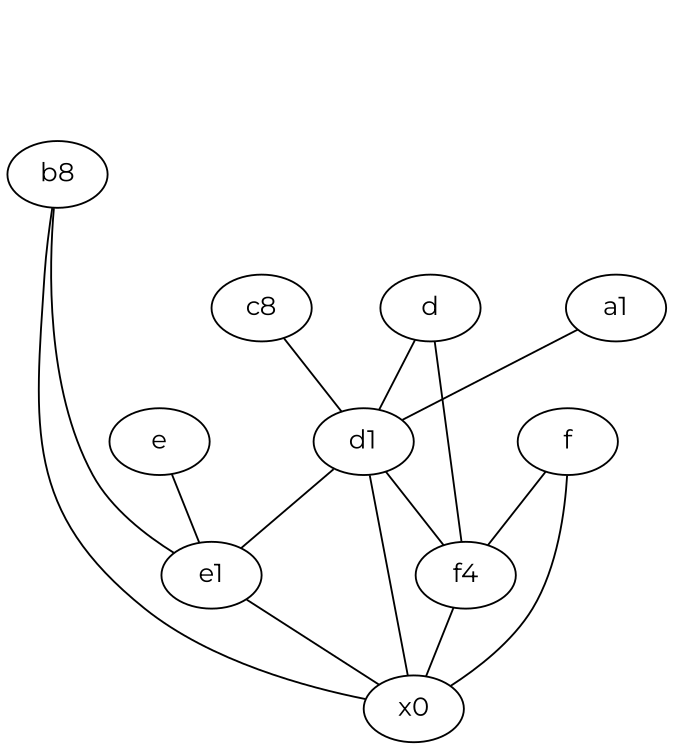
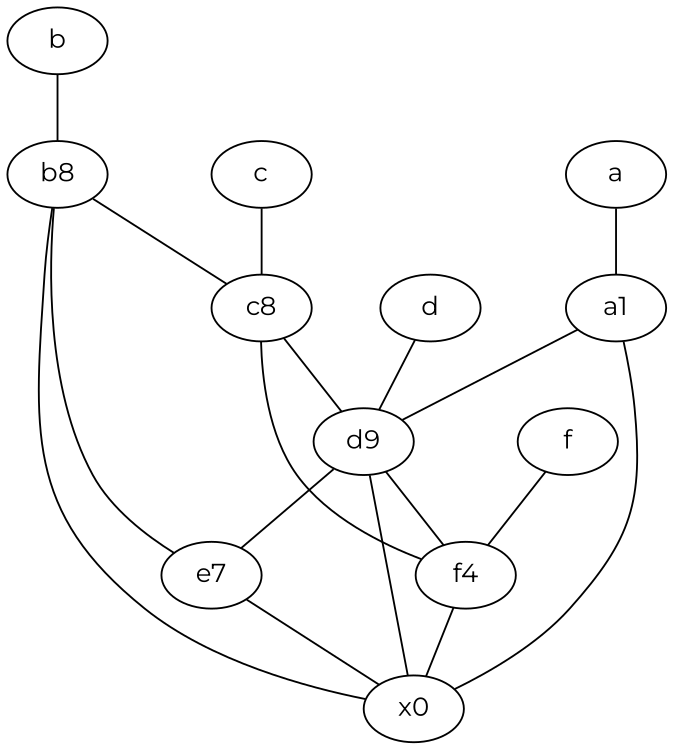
node "b": added
node "c": added
node "a": added
edge "b8" -- "c8": added
node "e": removed
node "d1": label "d1" -> "d9"
edge "d" -- "f4": now "c8" -- "f4"
node "e1": label "e1" -> "e7"
edge "f" -- "x0": now "a1" -- "x0"
